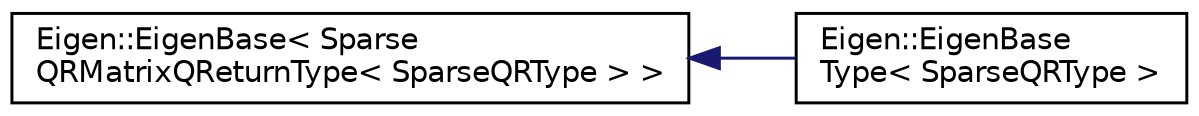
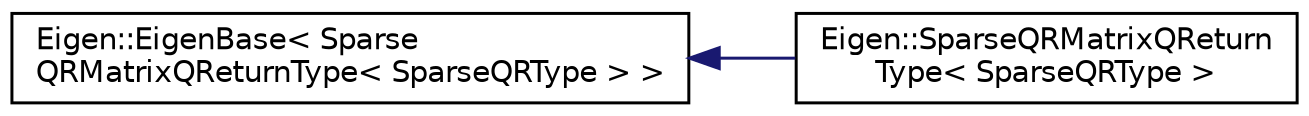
node "Eigen::EigenBase Type< SparseQRType >": label "Eigen::EigenBase Type< SparseQRType >" -> "Eigen::SparseQRMatrixQReturn Type< SparseQRType >"
